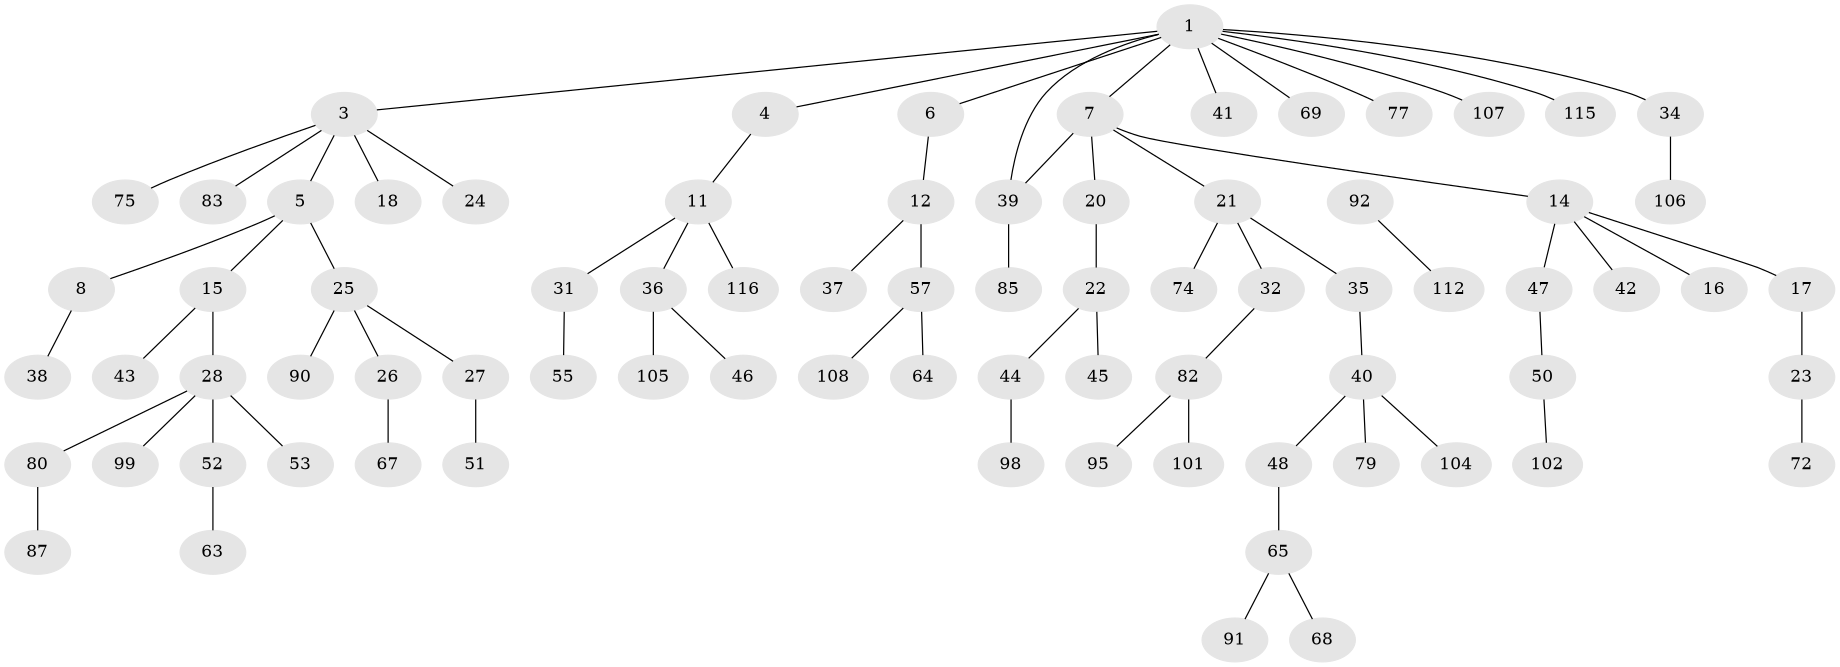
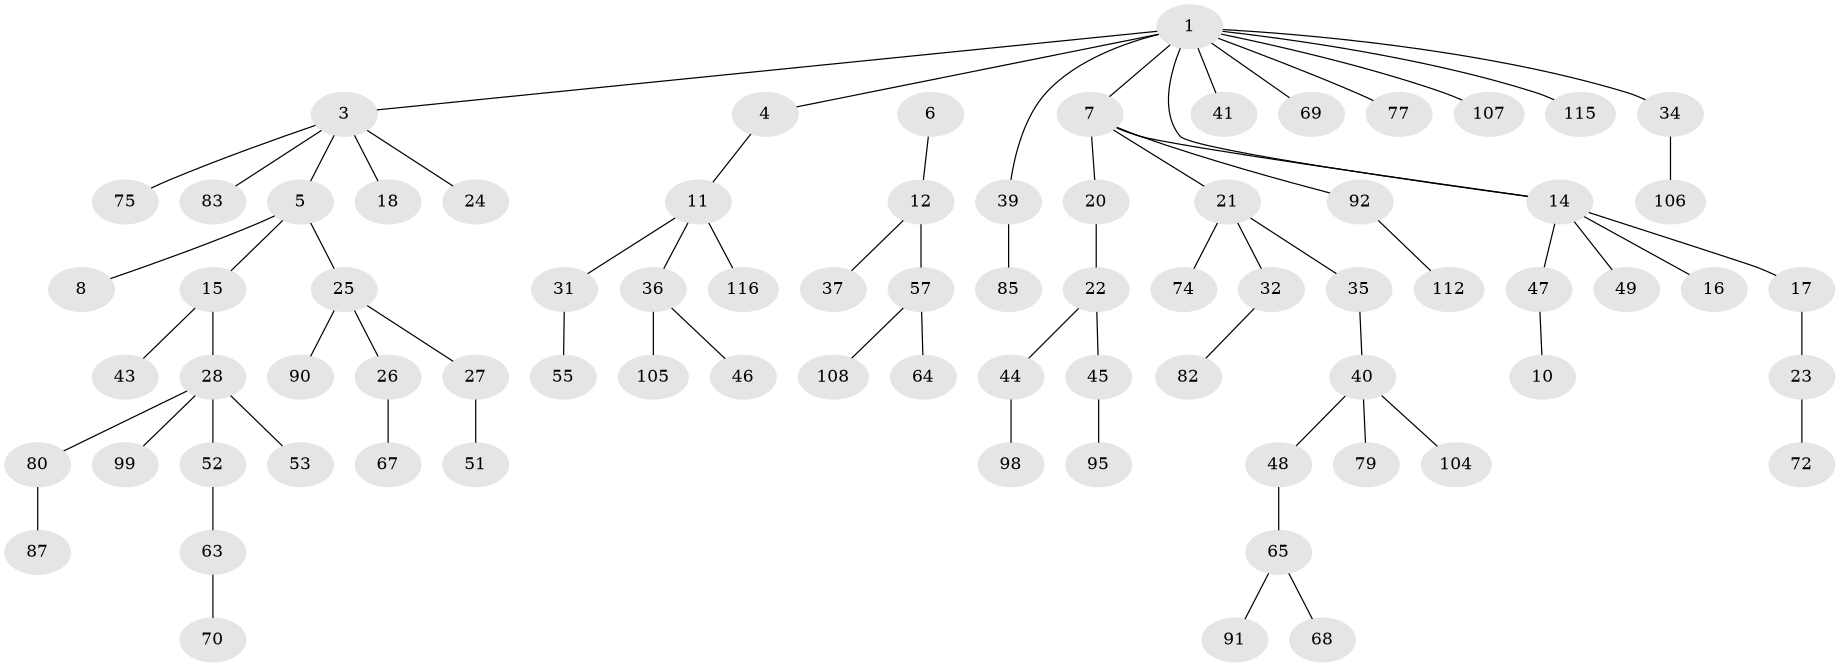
edge "1" -- "6": now "1" -- "14"
edge "7" -- "39": now "7" -- "92"
node "42": label "42" -> "49"
node "38": removed
node "50": label "50" -> "10"
edge "82" -- "95": now "45" -- "95"
node "101": removed
node "102": removed
node "70": added
